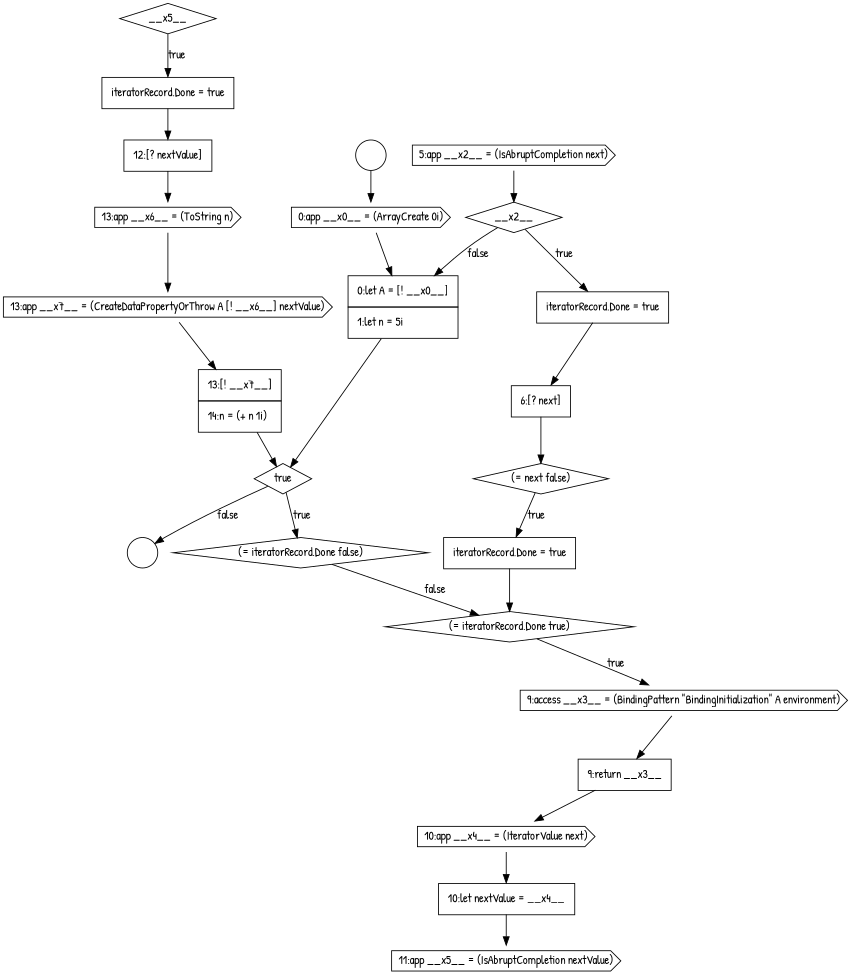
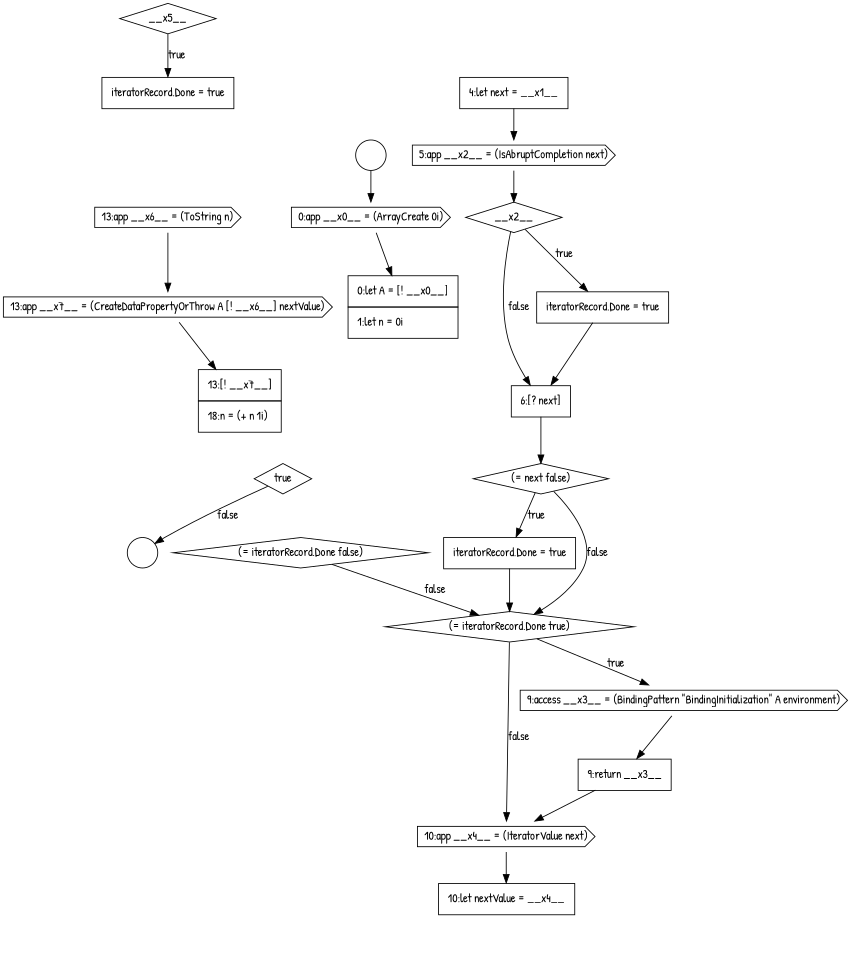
node "4:let next = __x1__": added
node "12:[? nextValue]": removed
edge "__x2__" -> "0:let A = [! __x0__]": now "__x2__" -> "6:[? next]"
node "0:let A = [! __x0__]": text "1:let n = 5i" -> "1:let n = 0i"
edge "0:let A = [! __x0__]" -> "true": removed
node "13:[! __x7__]": text "14:n = (+ n 1i)" -> "18:n = (+ n 1i)"
edge "13:[! __x7__]" -> "true": removed
edge "true" -> "(= iteratorRecord.Done false)": removed, label "true"
edge "(= next false)" -> "(= iteratorRecord.Done true)": added, label "false"
edge "(= iteratorRecord.Done true)" -> "10:app __x4__ = (IteratorValue next)": added, label "false"
node "11:app __x5__ = (IsAbruptCompletion nextValue)": removed
